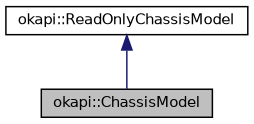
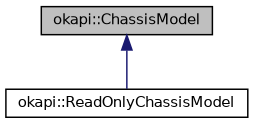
edge "okapi::ChassisModel" -> "okapi::ReadOnlyChassisModel": reversed
